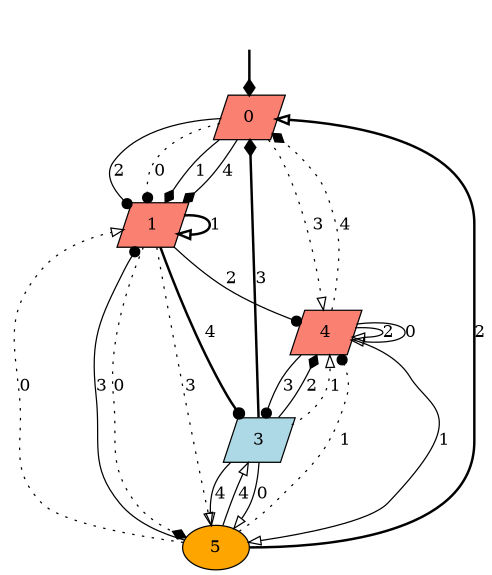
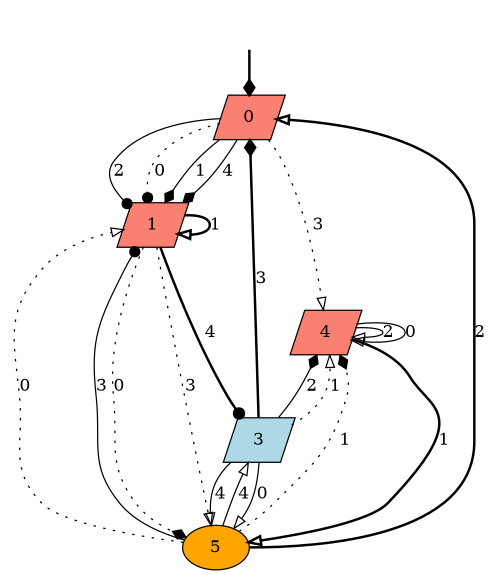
edge "4" -> "0": removed, label "4"
edge "1" -> "4": removed, label "2"
edge "4" -> "3": removed, label "3"
edge "5" -> "4": arrowhead dot -> diamond
edge "4" -> "5": style solid -> bold
